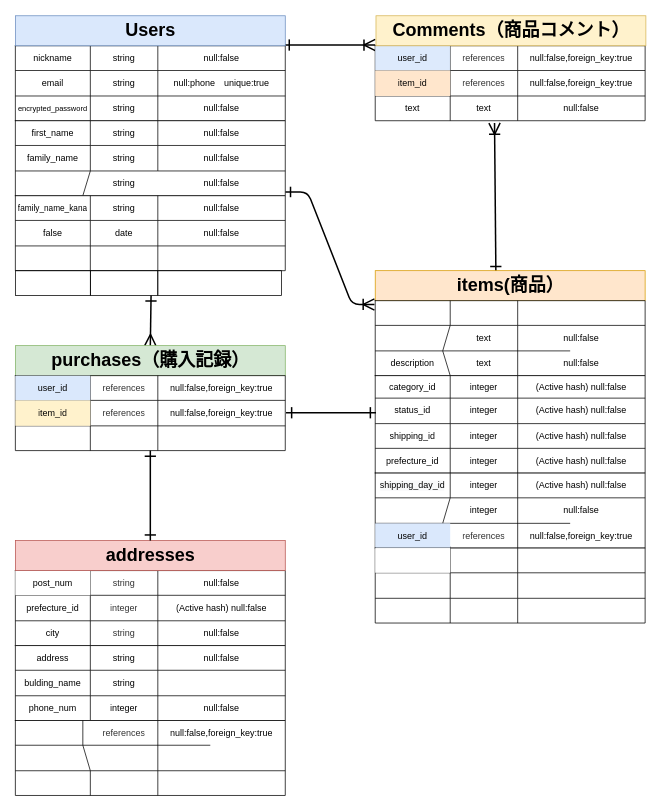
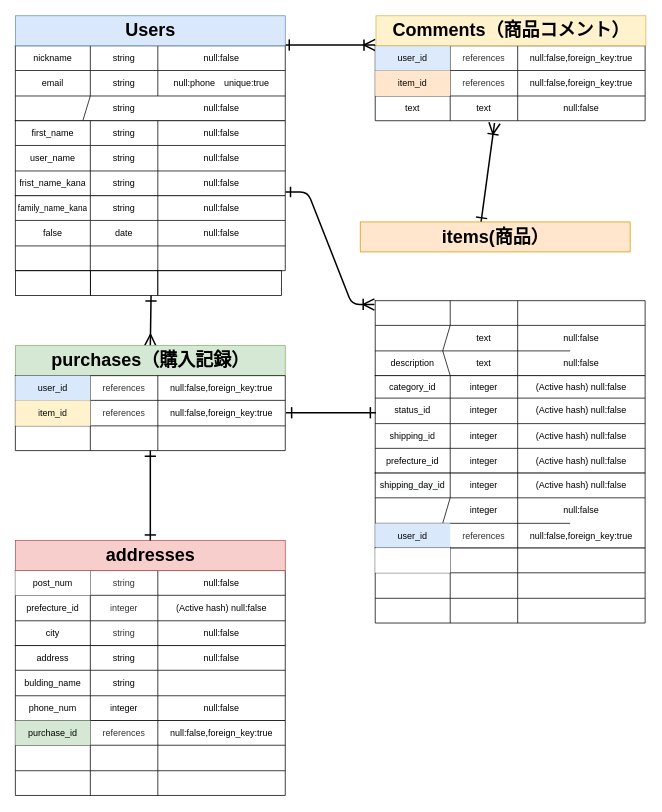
node "encrypted_password": removed
node "family_name": label "family_name" -> "user_name"
node "frist_name_kana": added
node "items(商品）": moved (510, 285) -> (495, 237)
node "purchase_id": added
